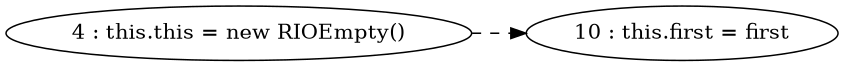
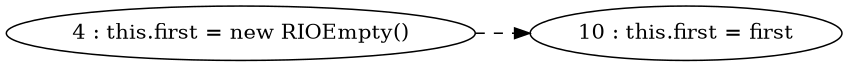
node "4 : this.this = new RIOEmpty()": label "4 : this.this = new RIOEmpty()" -> "4 : this.first = new RIOEmpty()"
